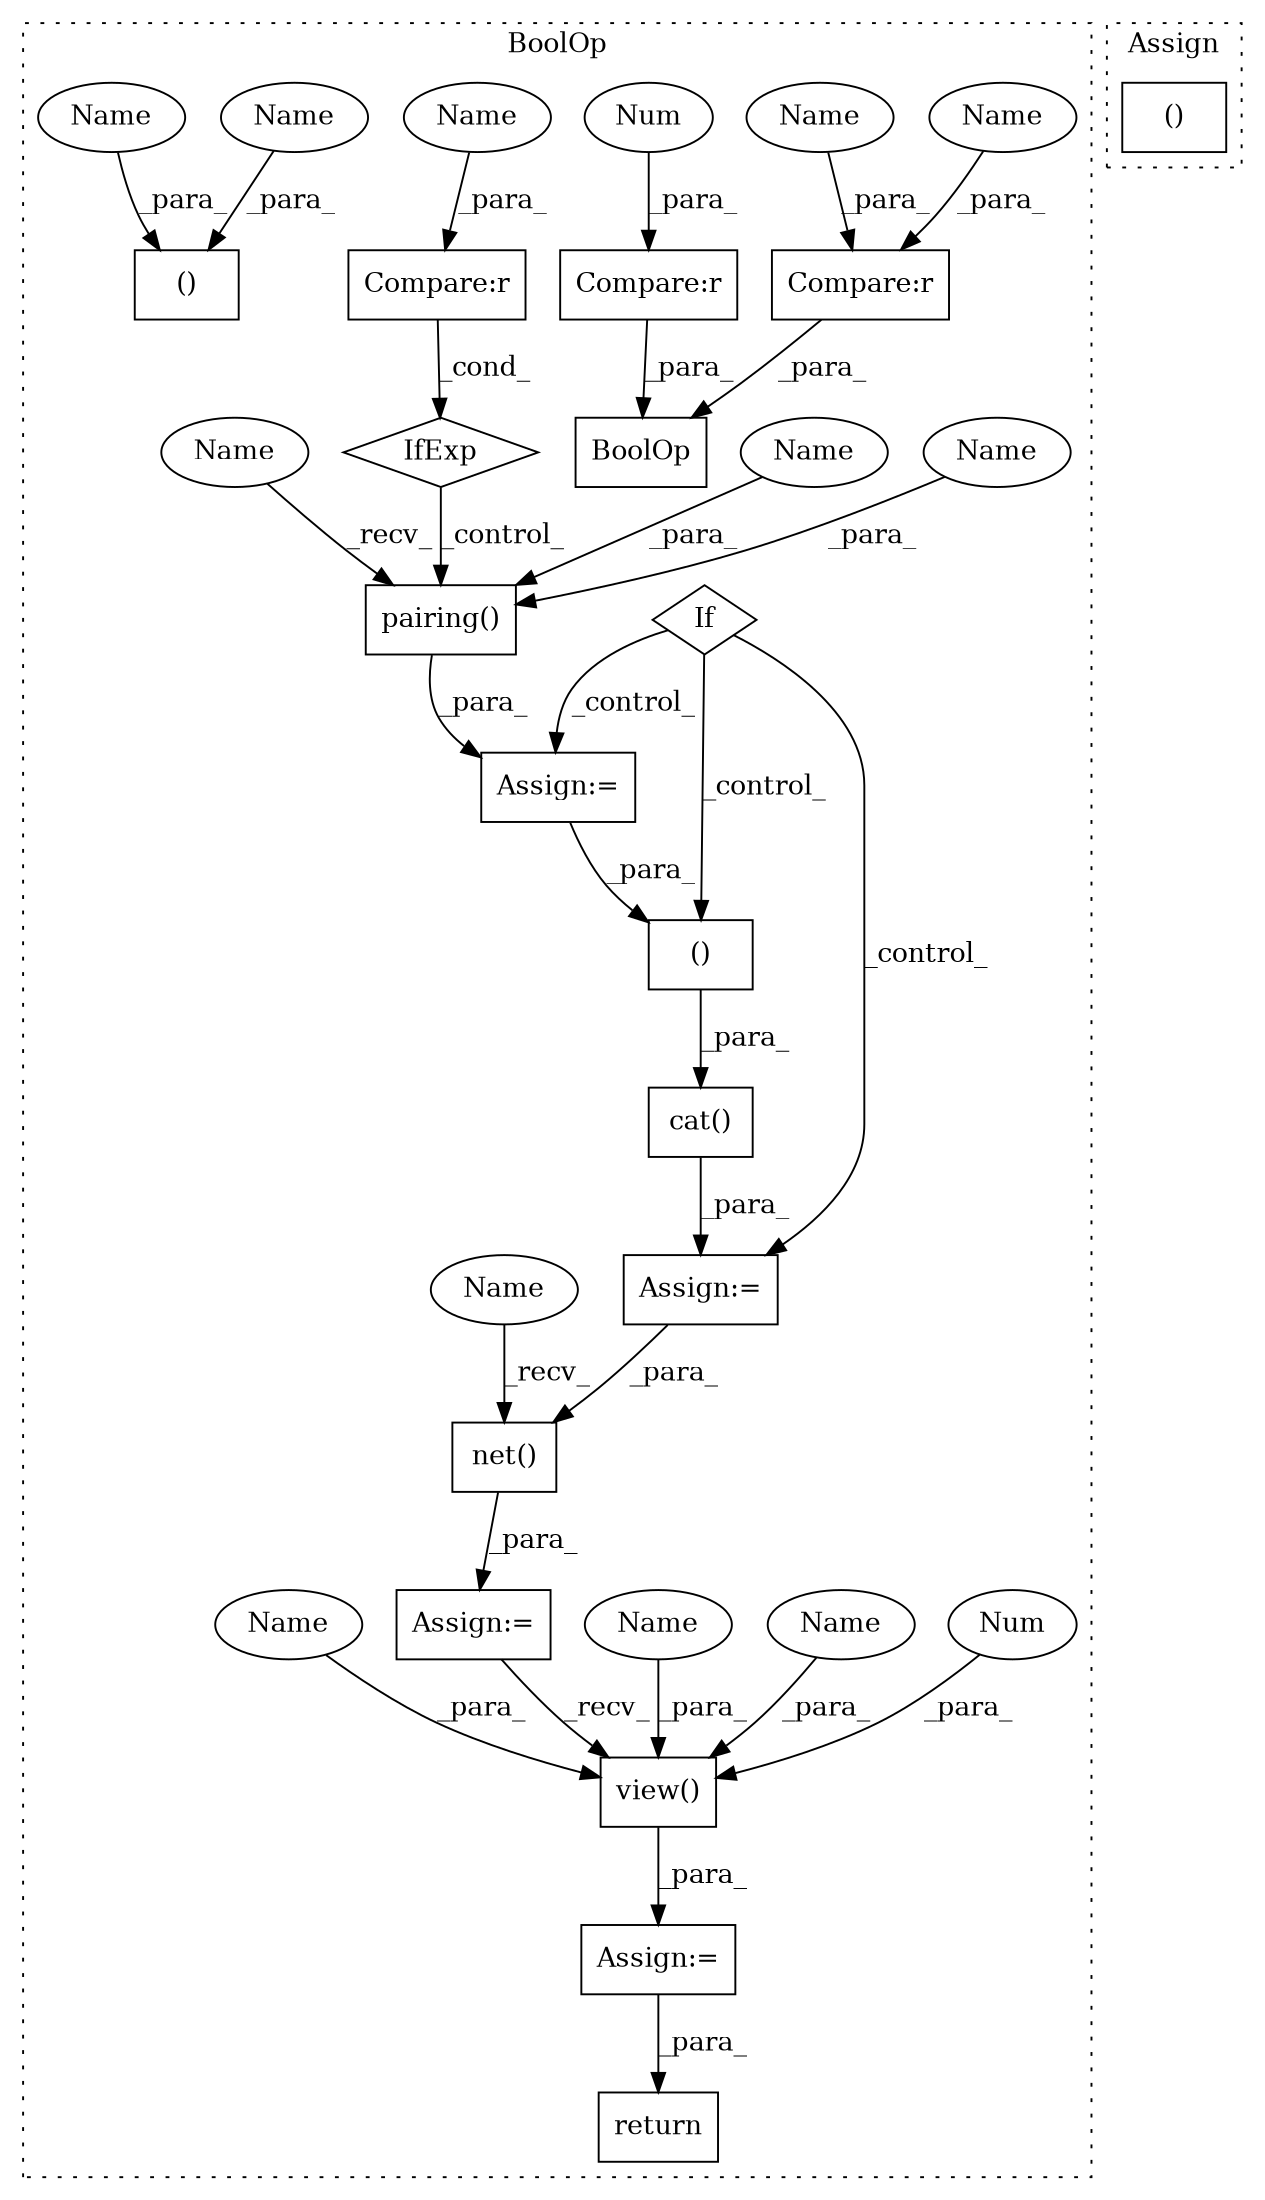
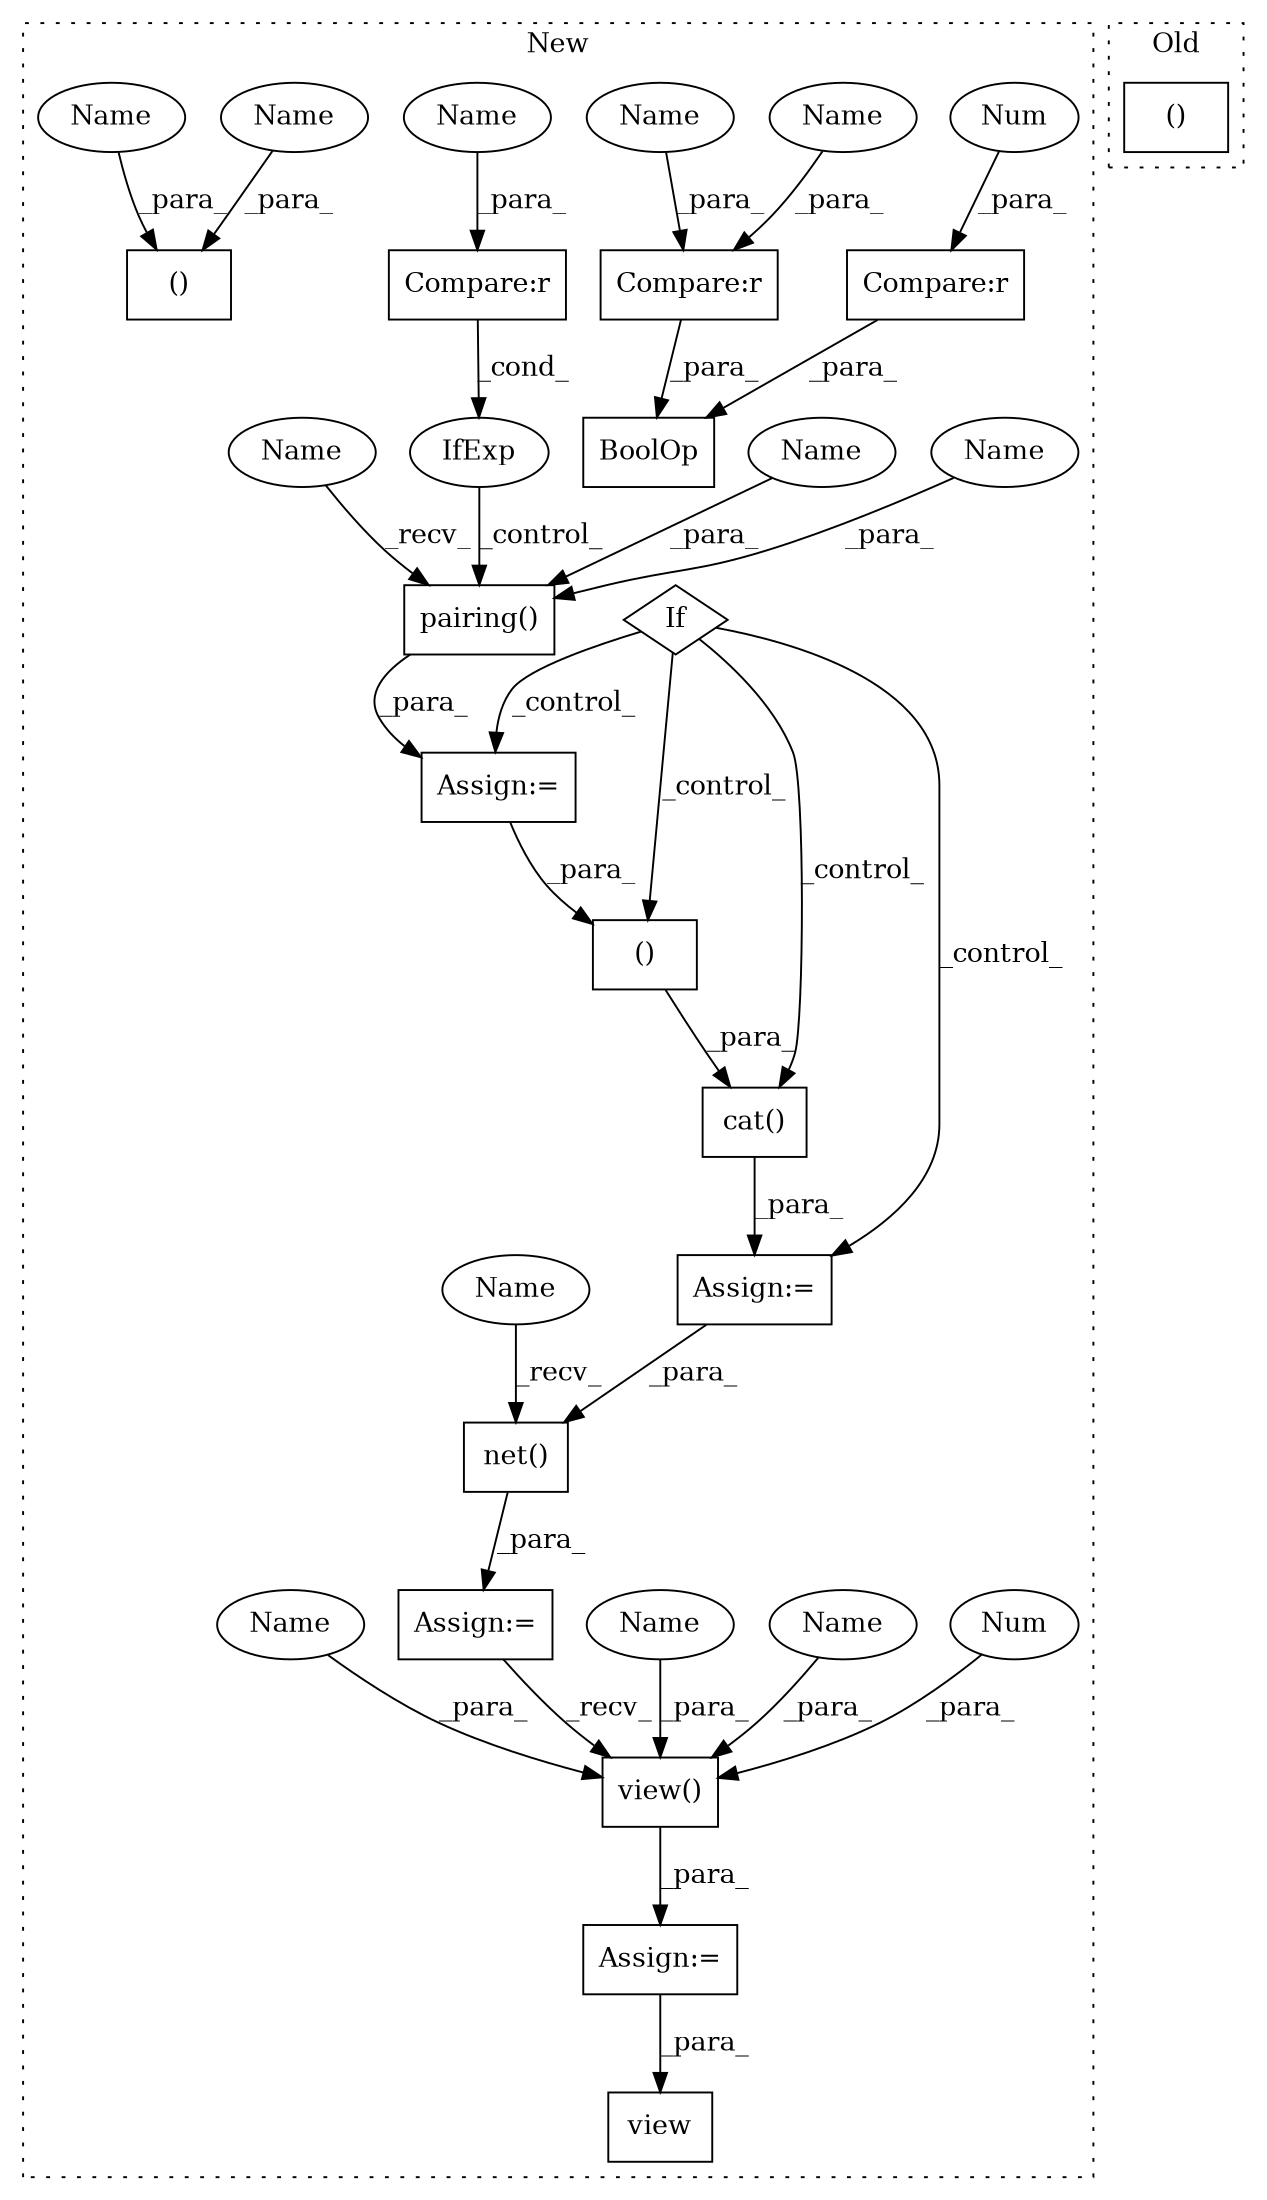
cluster "BoolOp": label "BoolOp" -> "New"
cluster "Assign": label "Assign" -> "Old"
node "IfExp": shape diamond -> ellipse
edge "If" -> "cat()": added, label "_control_"
node "return": label "return" -> "view"
